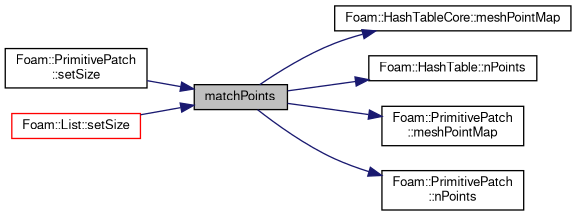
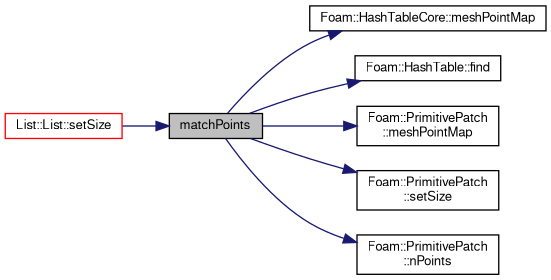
node "Foam::HashTable::nPoints": label "Foam::HashTable::nPoints" -> "Foam::HashTable::find"
edge "Foam::PrimitivePatch ::setSize" -> "matchPoints": reversed
node "Foam::List::setSize": label "Foam::List::setSize" -> "List::List::setSize"
